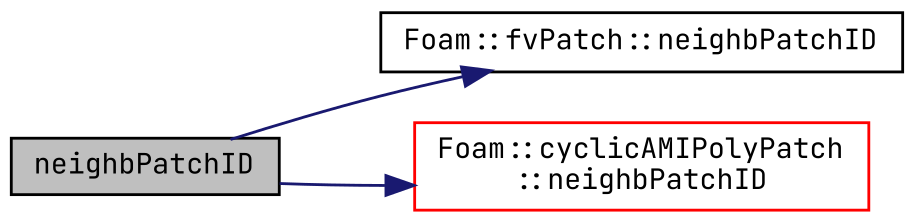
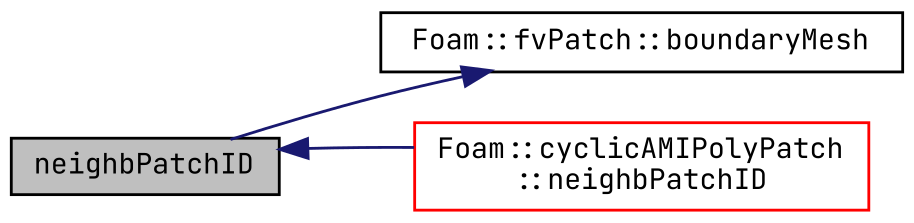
node "Foam::fvPatch::neighbPatchID": label "Foam::fvPatch::neighbPatchID" -> "Foam::fvPatch::boundaryMesh"
edge "neighbPatchID" -> "Foam::cyclicAMIPolyPatch ::neighbPatchID": reversed
